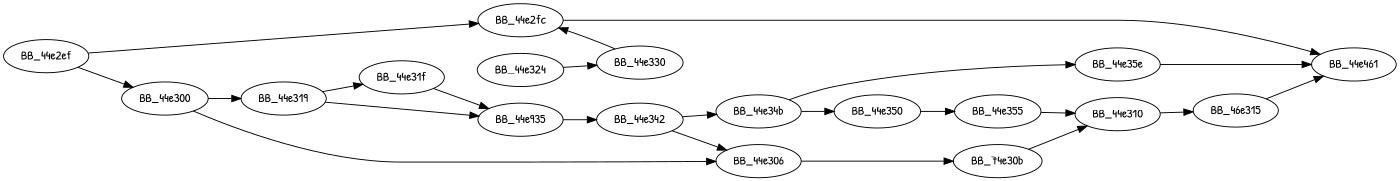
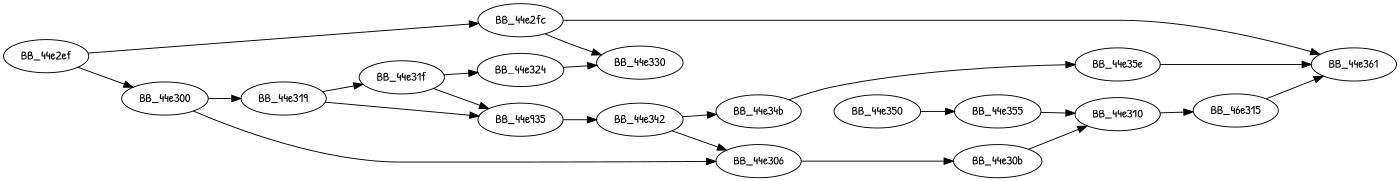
edge "BB_44e330" -> "BB_44e2fc": reversed
node "BB_44e461": label "BB_44e461" -> "BB_44e361"
edge "BB_44e31f" -> "BB_44e324": added
edge "BB_44e34b" -> "BB_44e350": removed
node "BB_74e30b": label "BB_74e30b" -> "BB_44e30b"
